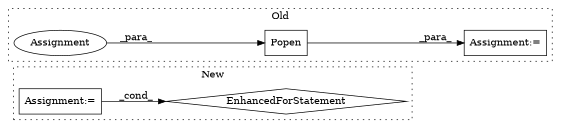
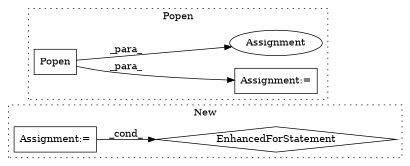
cluster "Old": label "Old" -> "Popen"
edge "Assignment" -> "Popen": reversed
